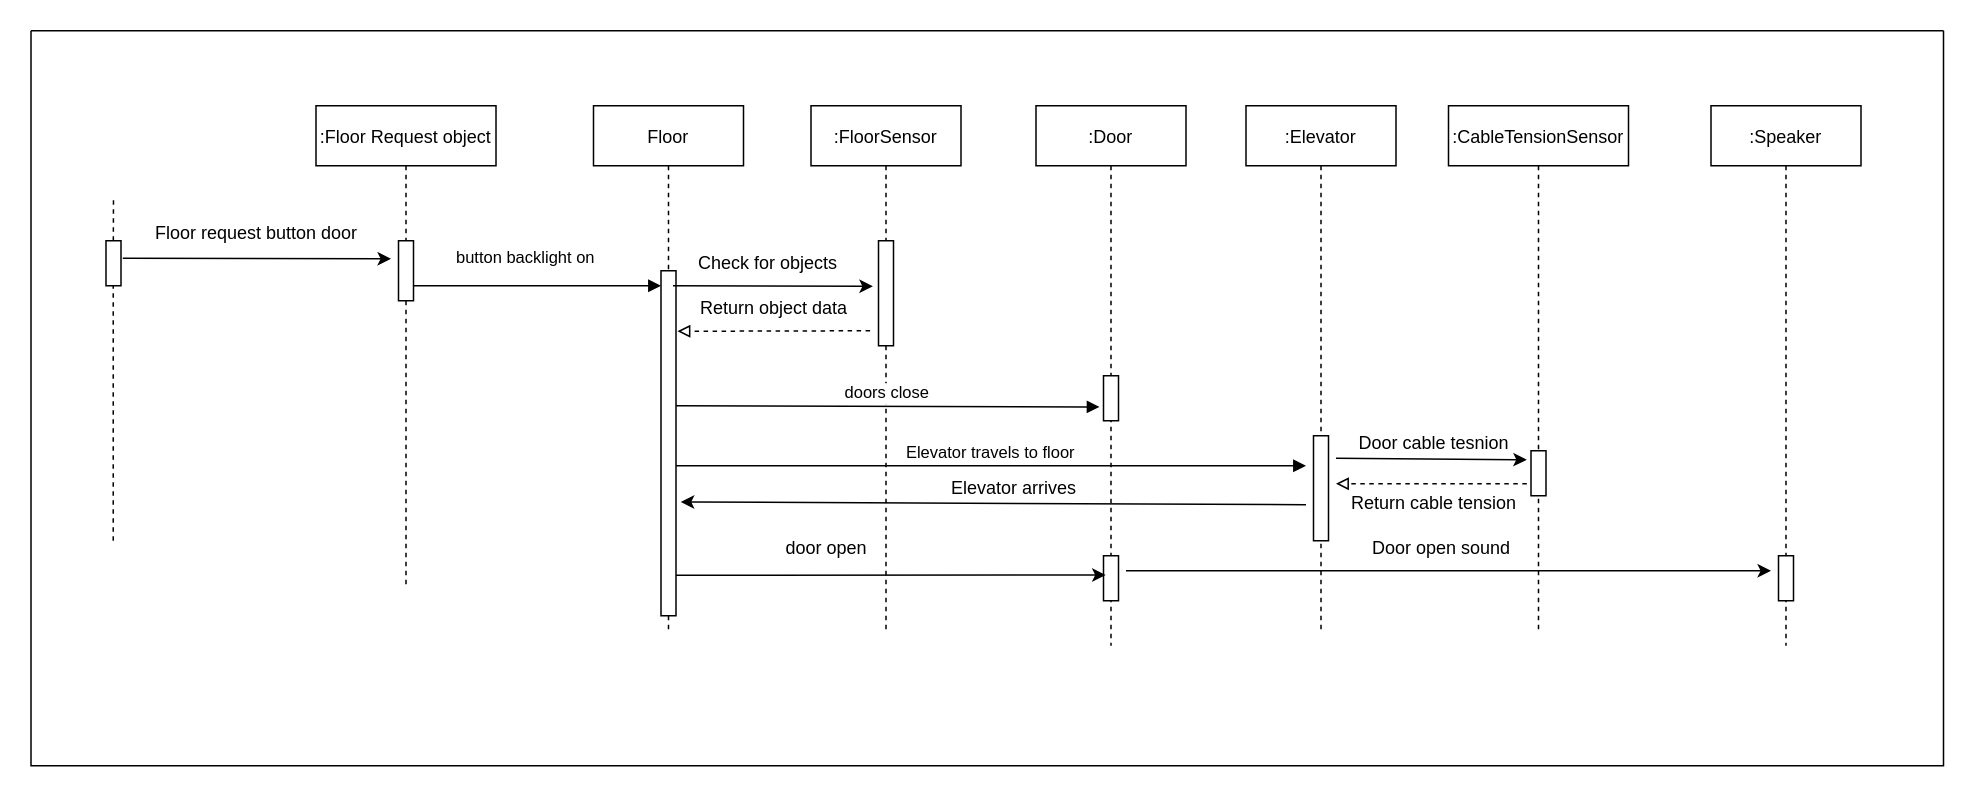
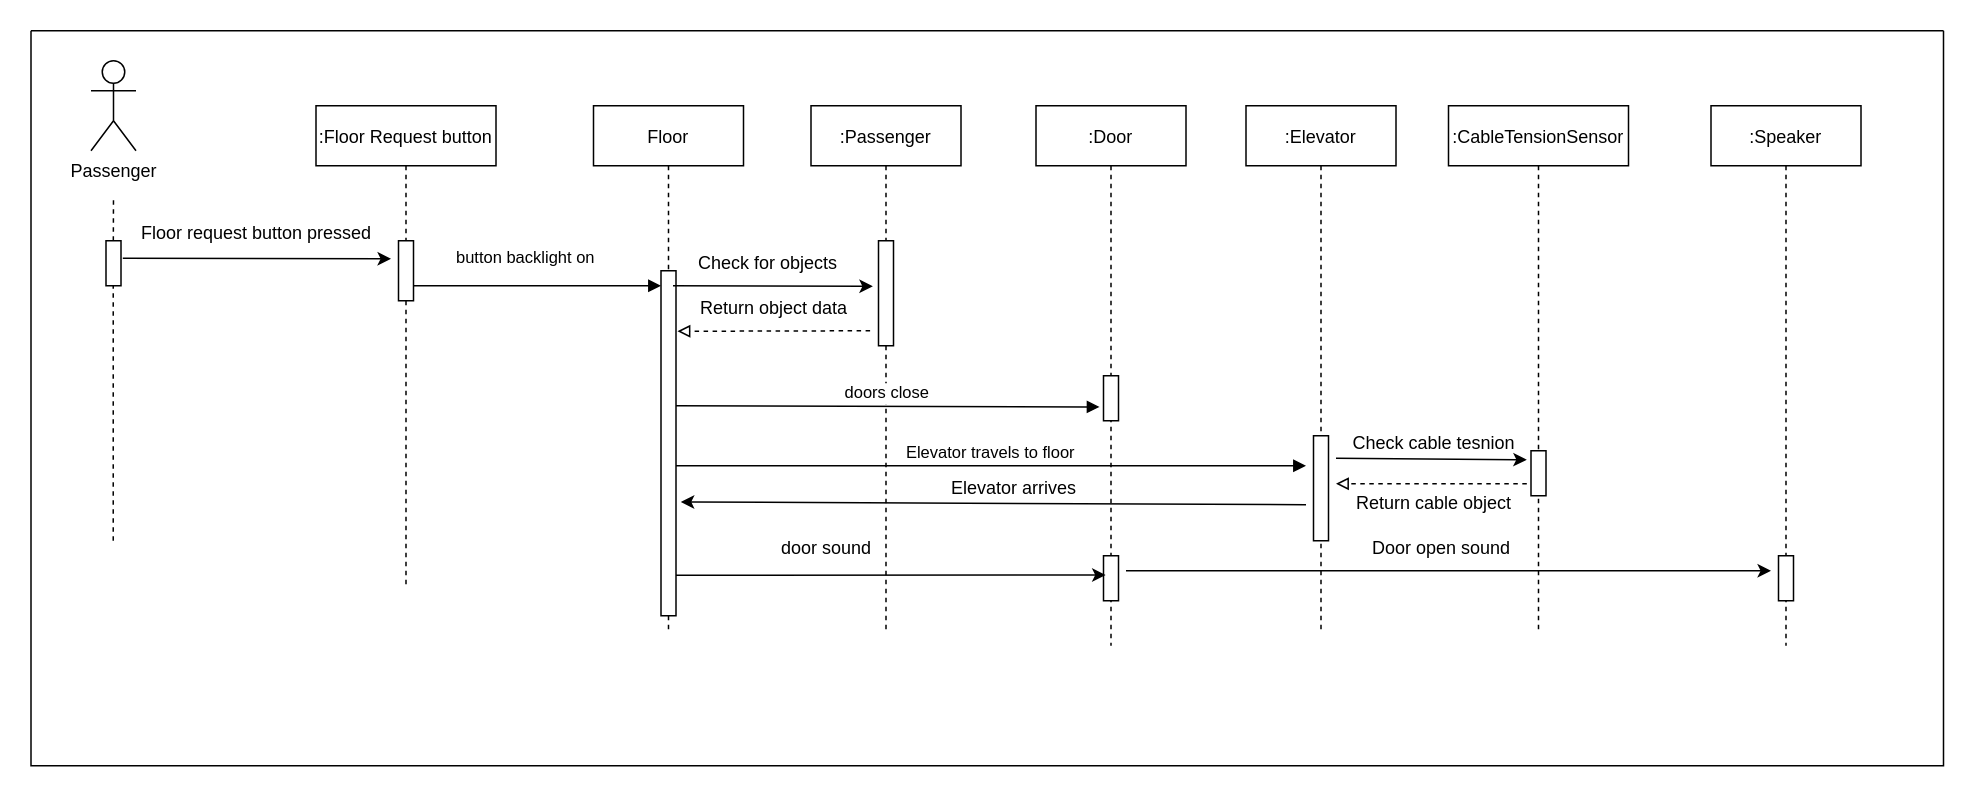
node "Passenger": added
node ":Floor Request object": label ":Floor Request object" -> ":Floor Request button"
node ":FloorSensor": label ":FloorSensor" -> ":Passenger"
node "Floor request button door": label "Floor request button door" -> "Floor request button pressed"
node "Door cable tesnion": label "Door cable tesnion" -> "Check cable tesnion"
node "Return cable tension": label "Return cable tension" -> "Return cable object"
node "door open": label "door open" -> "door sound"
